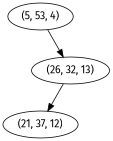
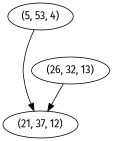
edge "(5, 53, 4)" -> "(26, 32, 13)": now "(5, 53, 4)" -> "(21, 37, 12)"
